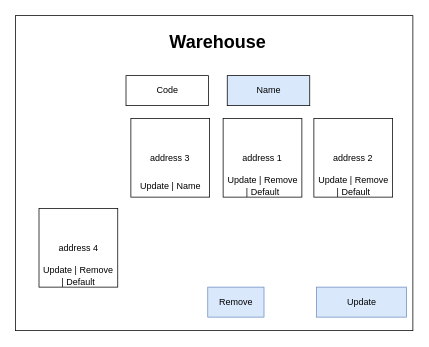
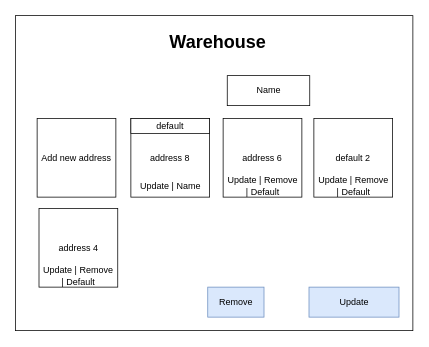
node "Code": removed
node "Name": fillcolor #dae8fc -> #ffffff
node "default": added
node "Add new address": added
node "address 3": label "address 3" -> "address 8"
node "address 1": label "address 1" -> "address 6"
node "address 2": label "address 2" -> "default 2"
node "Update": moved (362, 302) -> (354, 302)
